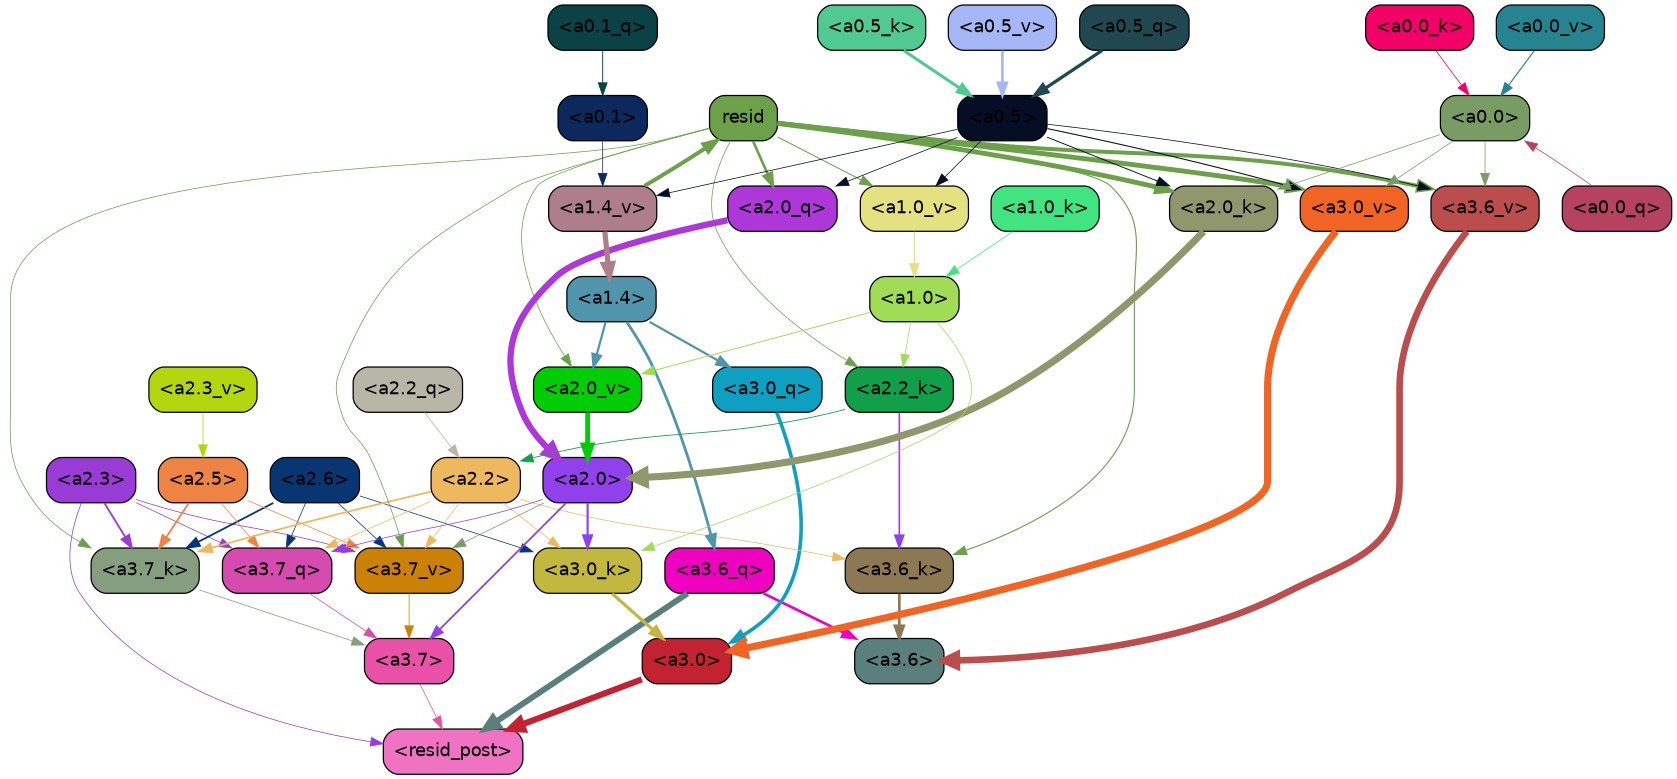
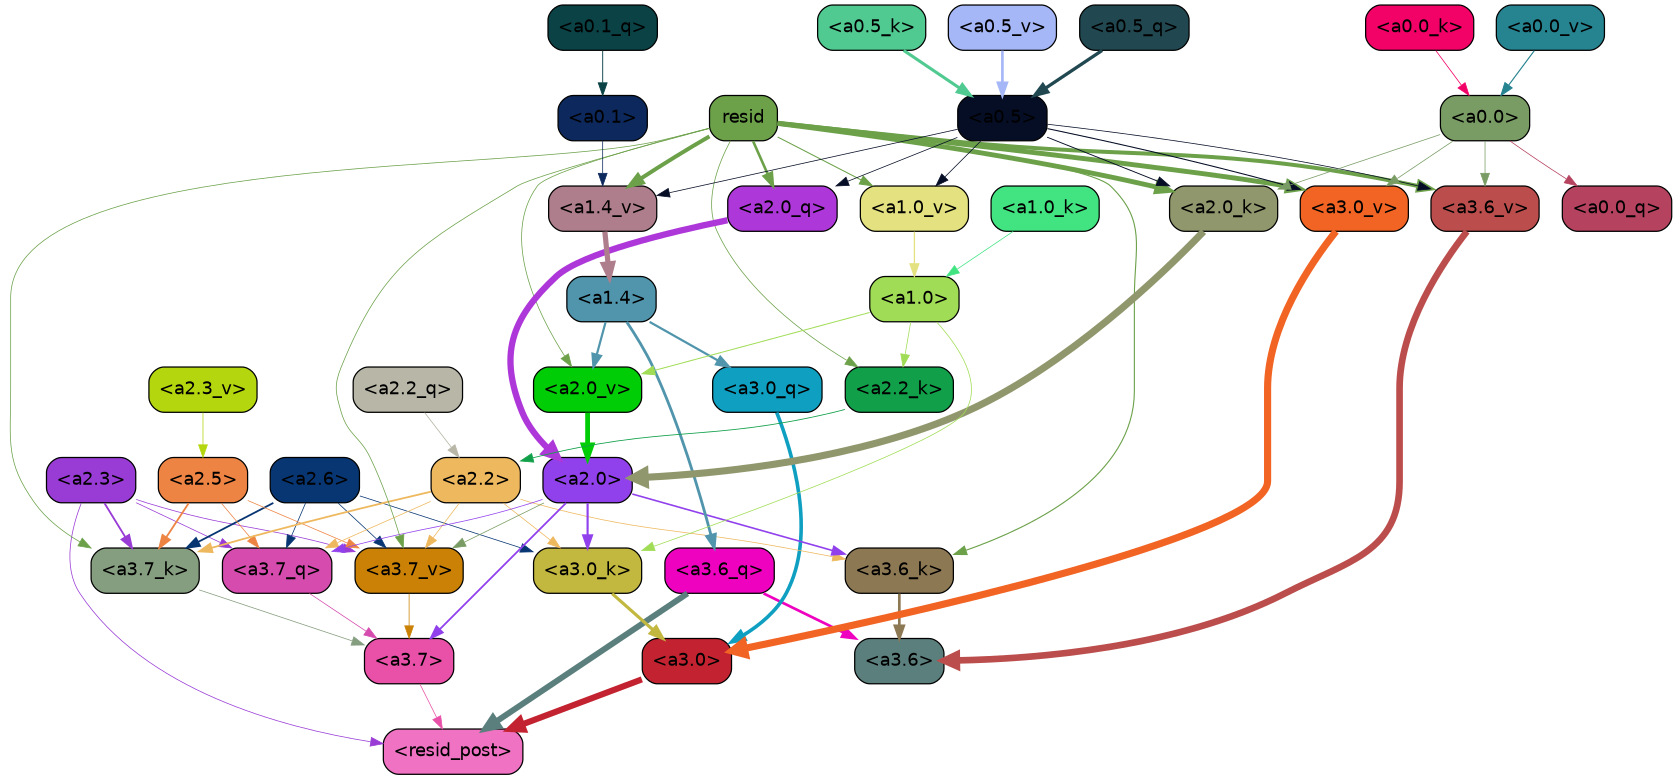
edge "<a1.4_v>" -> "resid": reversed
edge "<a0.0_q>" -> "<a0.0>": reversed
edge "<a2.2_k>" -> "<a3.6_k>": now "<a2.0>" -> "<a3.6_k>"
